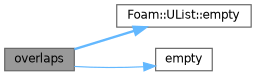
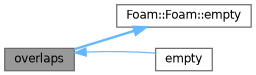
node "Foam::UList::empty": label "Foam::UList::empty" -> "Foam::Foam::empty"
edge "overlaps" -> "empty": reversed
